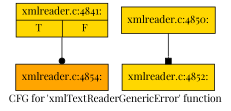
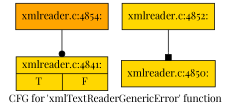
edge "xmlreader.c:4850:" -> "xmlreader.c:4852:": reversed
edge "xmlreader.c:4841:" -> "xmlreader.c:4854:": reversed
